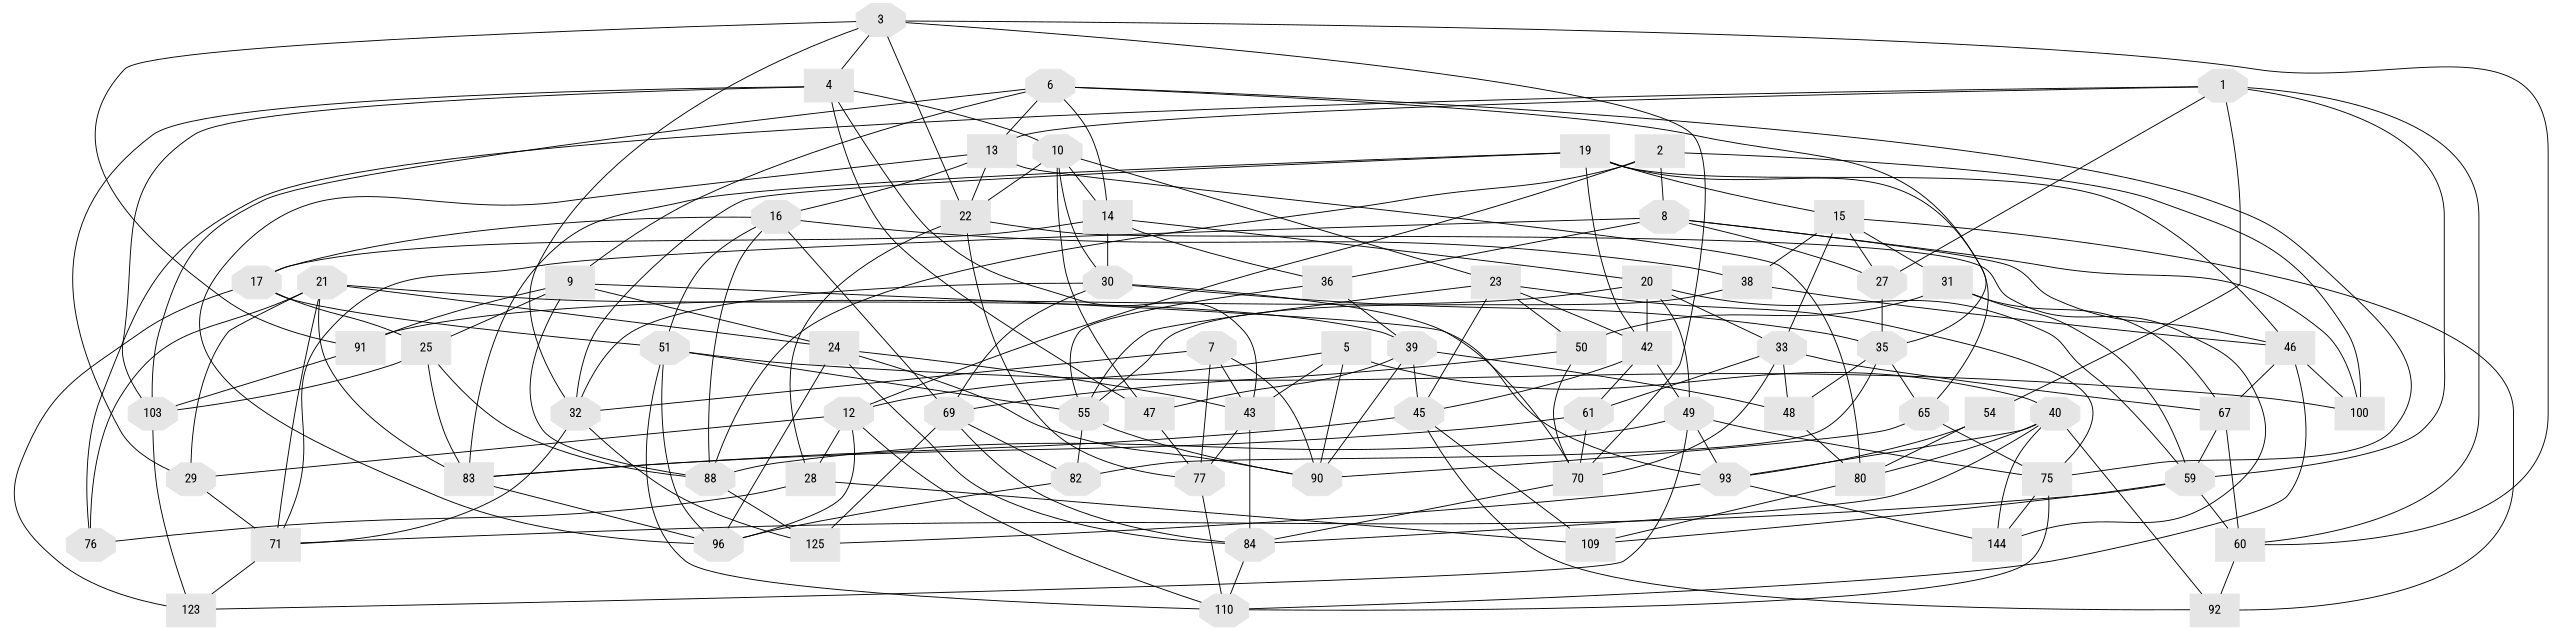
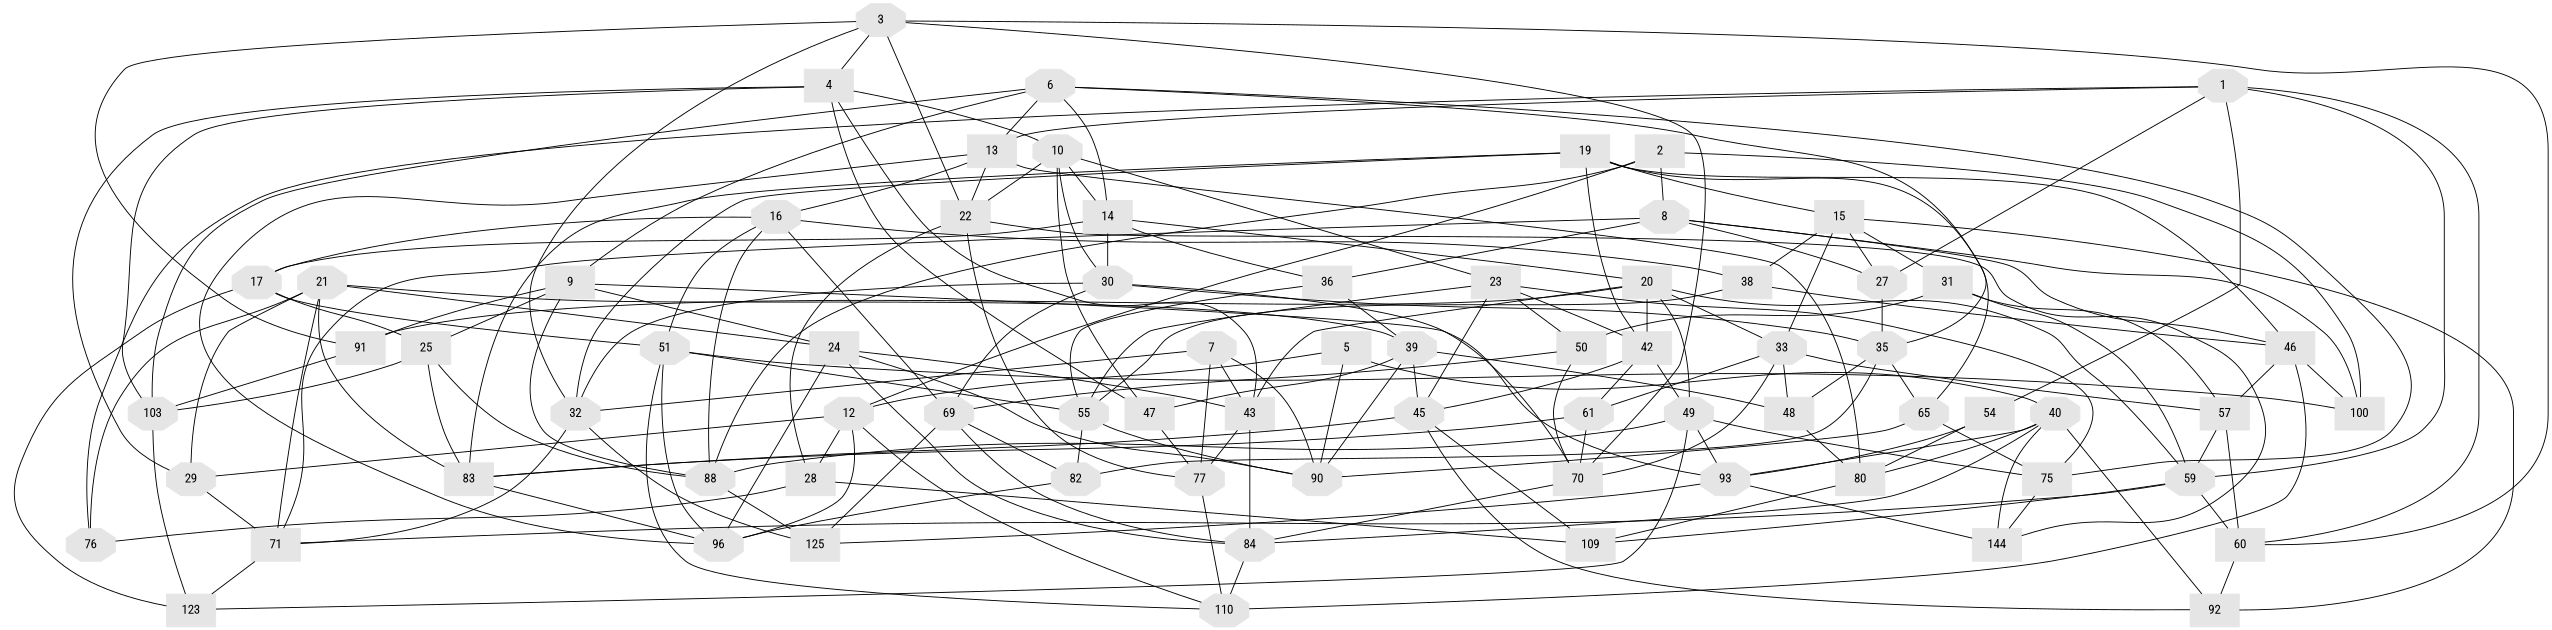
edge "5" -- "43": now "20" -- "43"
node "67": label "67" -> "57"
edge "75" -- "110": removed
